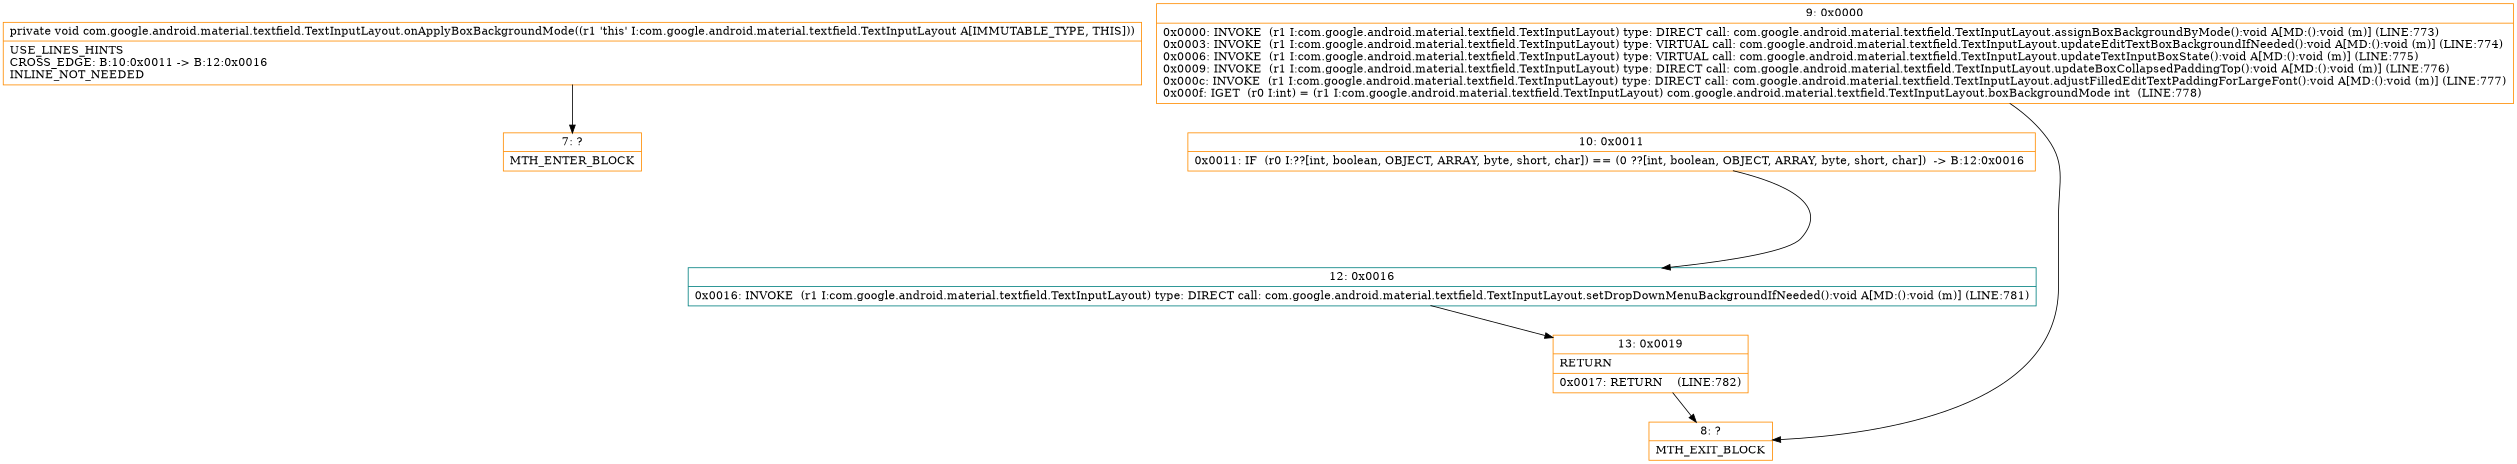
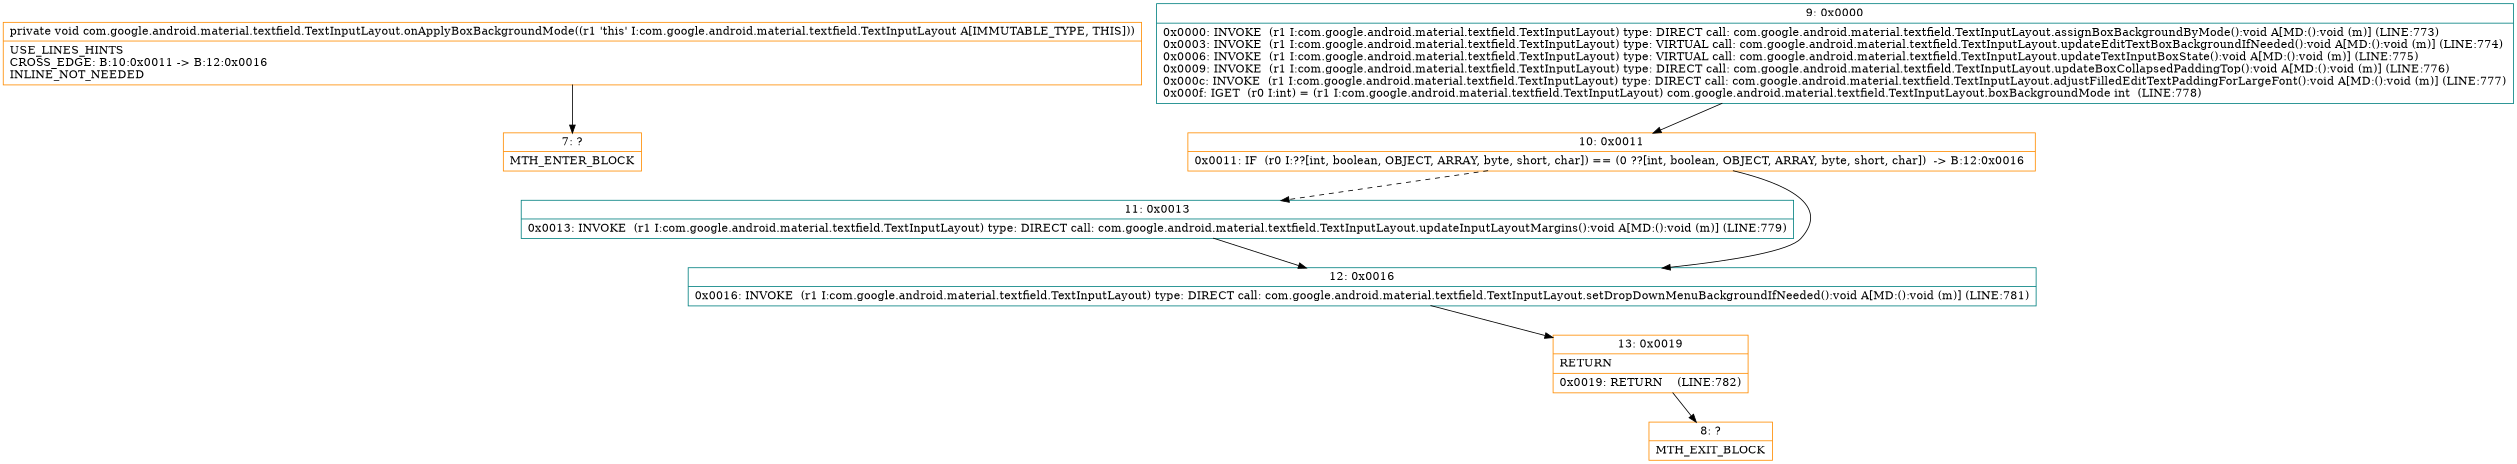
node "9: 0x0000": color darkorange -> teal
node "11: 0x0013": added
edge "9: 0x0000" -> "8: ?": now "9: 0x0000" -> "10: 0x0011"
node "13: 0x0019": text "0x0017: RETURN    (LINE:782)" -> "0x0019: RETURN    (LINE:782)"
